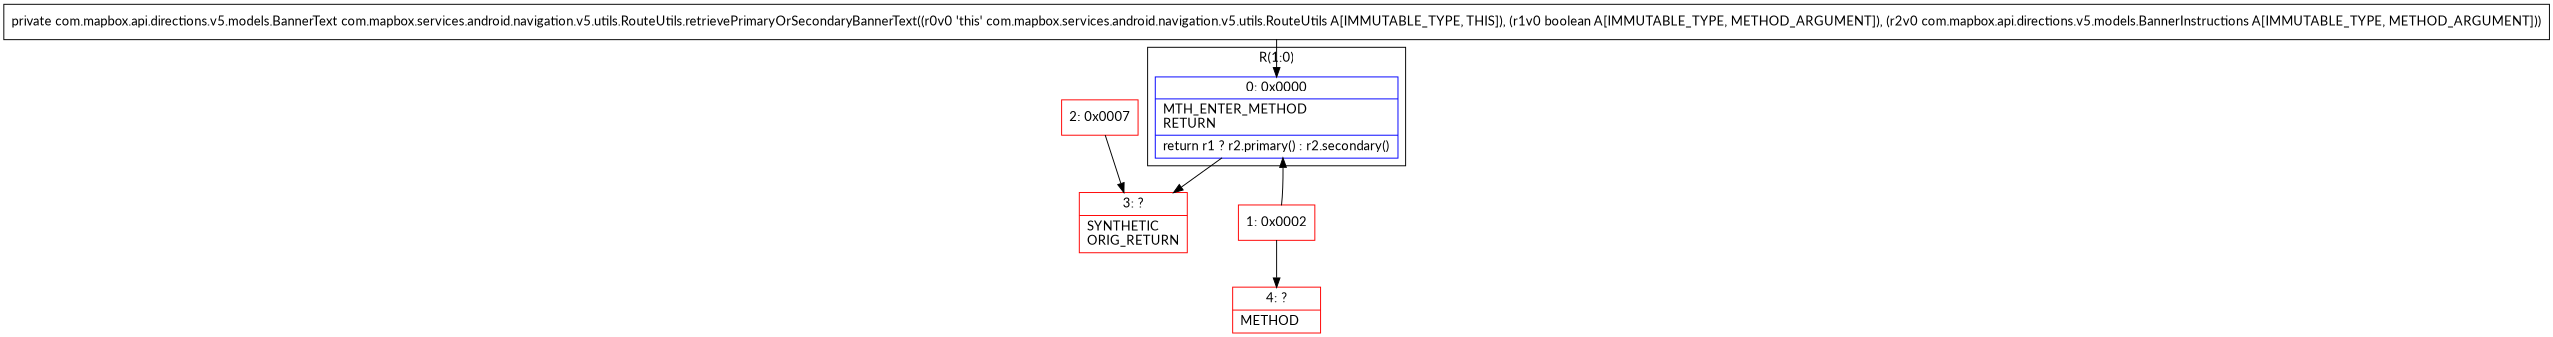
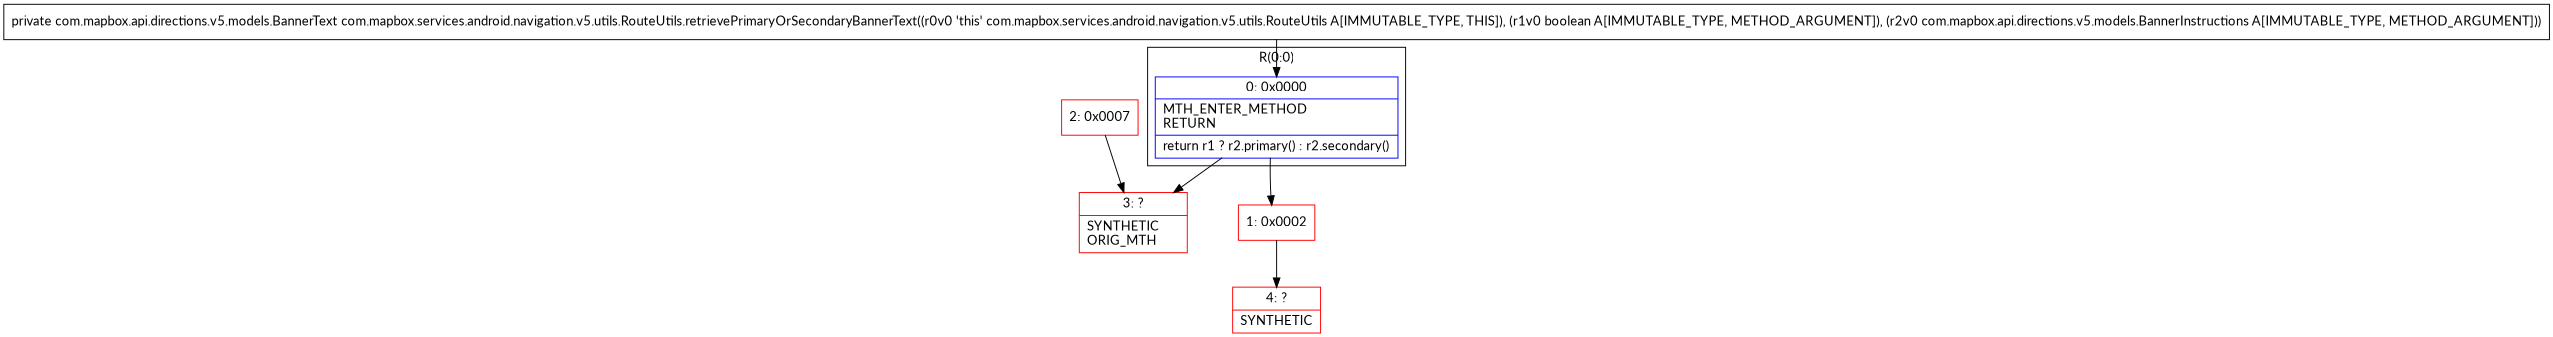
cluster "R(1:0)": label "R(1:0)" -> "R(0:0)"
edge "1: 0x0002" -> "0: 0x0000": reversed
node "3: ?": text "ORIG_RETURN" -> "ORIG_MTH"
node "4: ?": text "METHOD" -> "SYNTHETIC"
